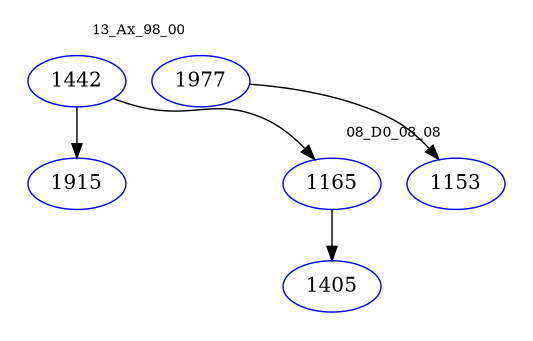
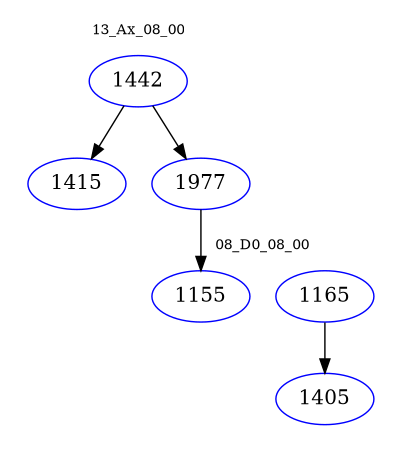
cluster "13_Ax_98_00": label "13_Ax_98_00" -> "13_Ax_08_00"
edge "1442" -> "1165": now "1442" -> "1977"
cluster "08_D0_08_08": label "08_D0_08_08" -> "08_D0_08_00"
node "1915": label "1915" -> "1415"
node "1153": label "1153" -> "1155"
